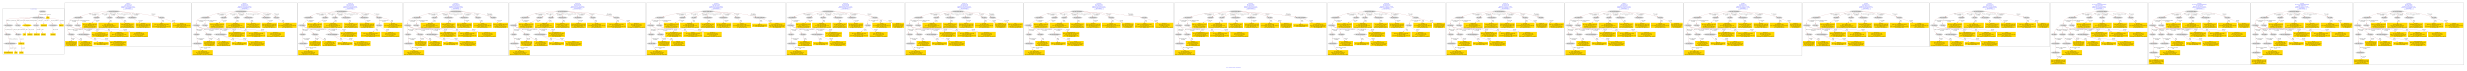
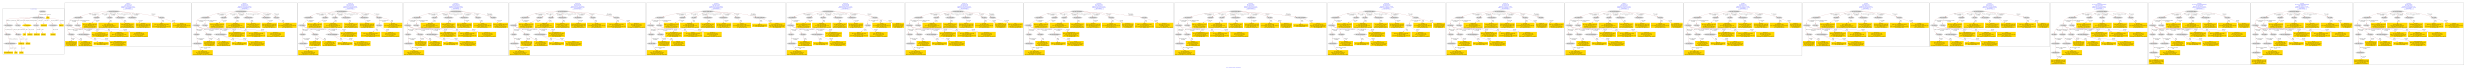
node "technique": added
